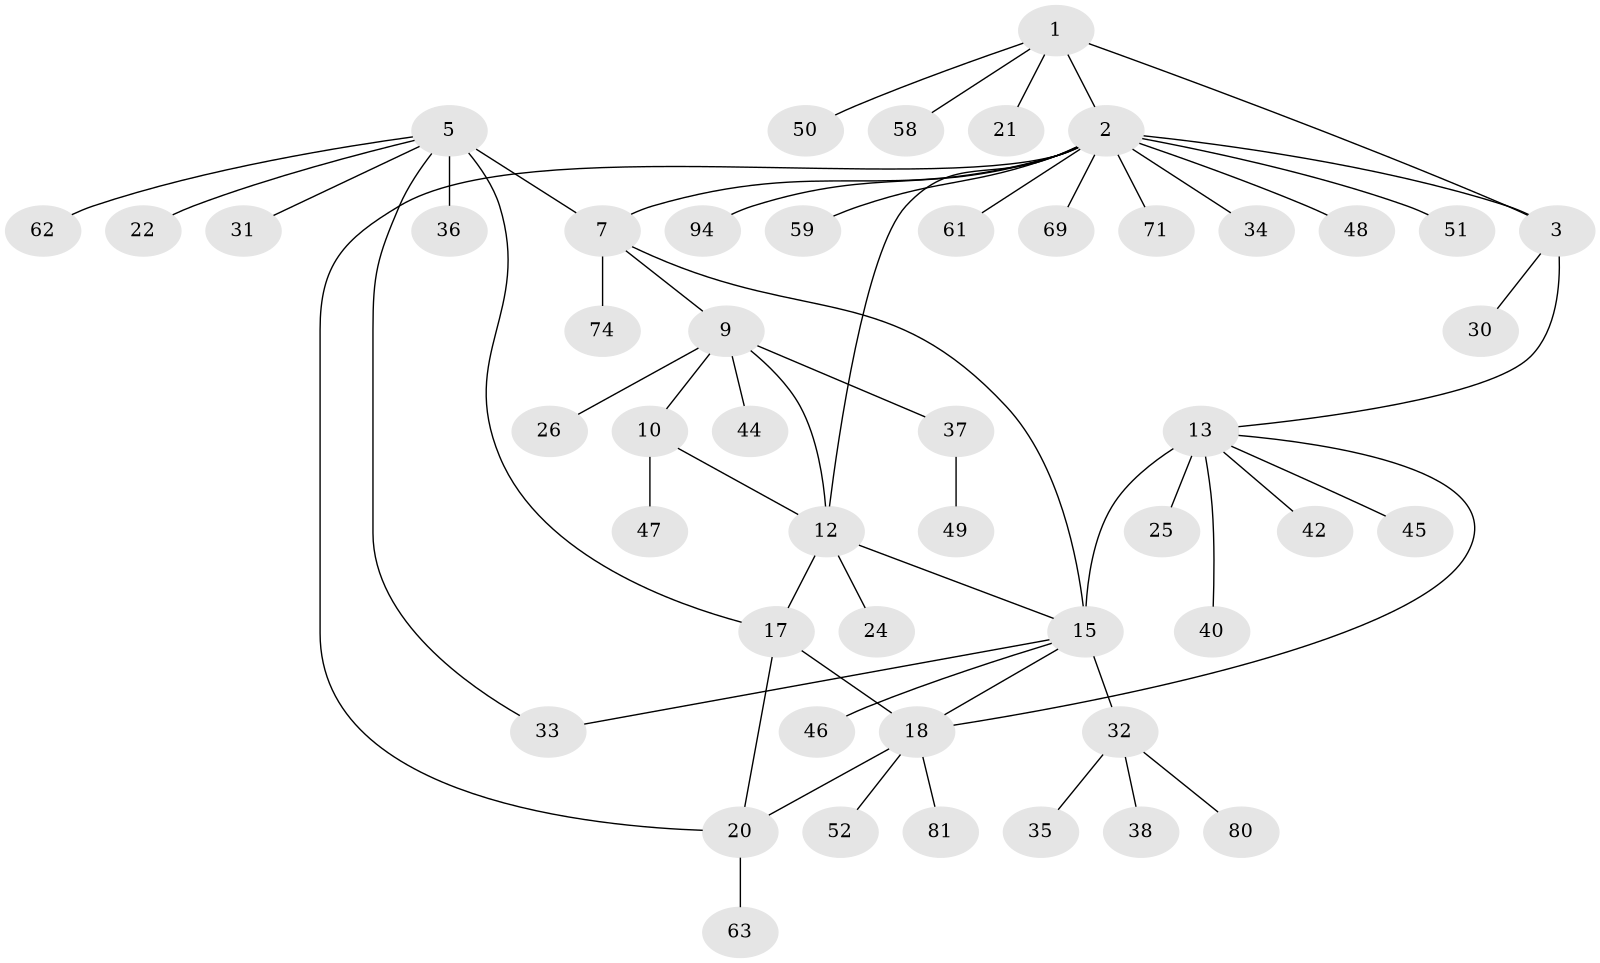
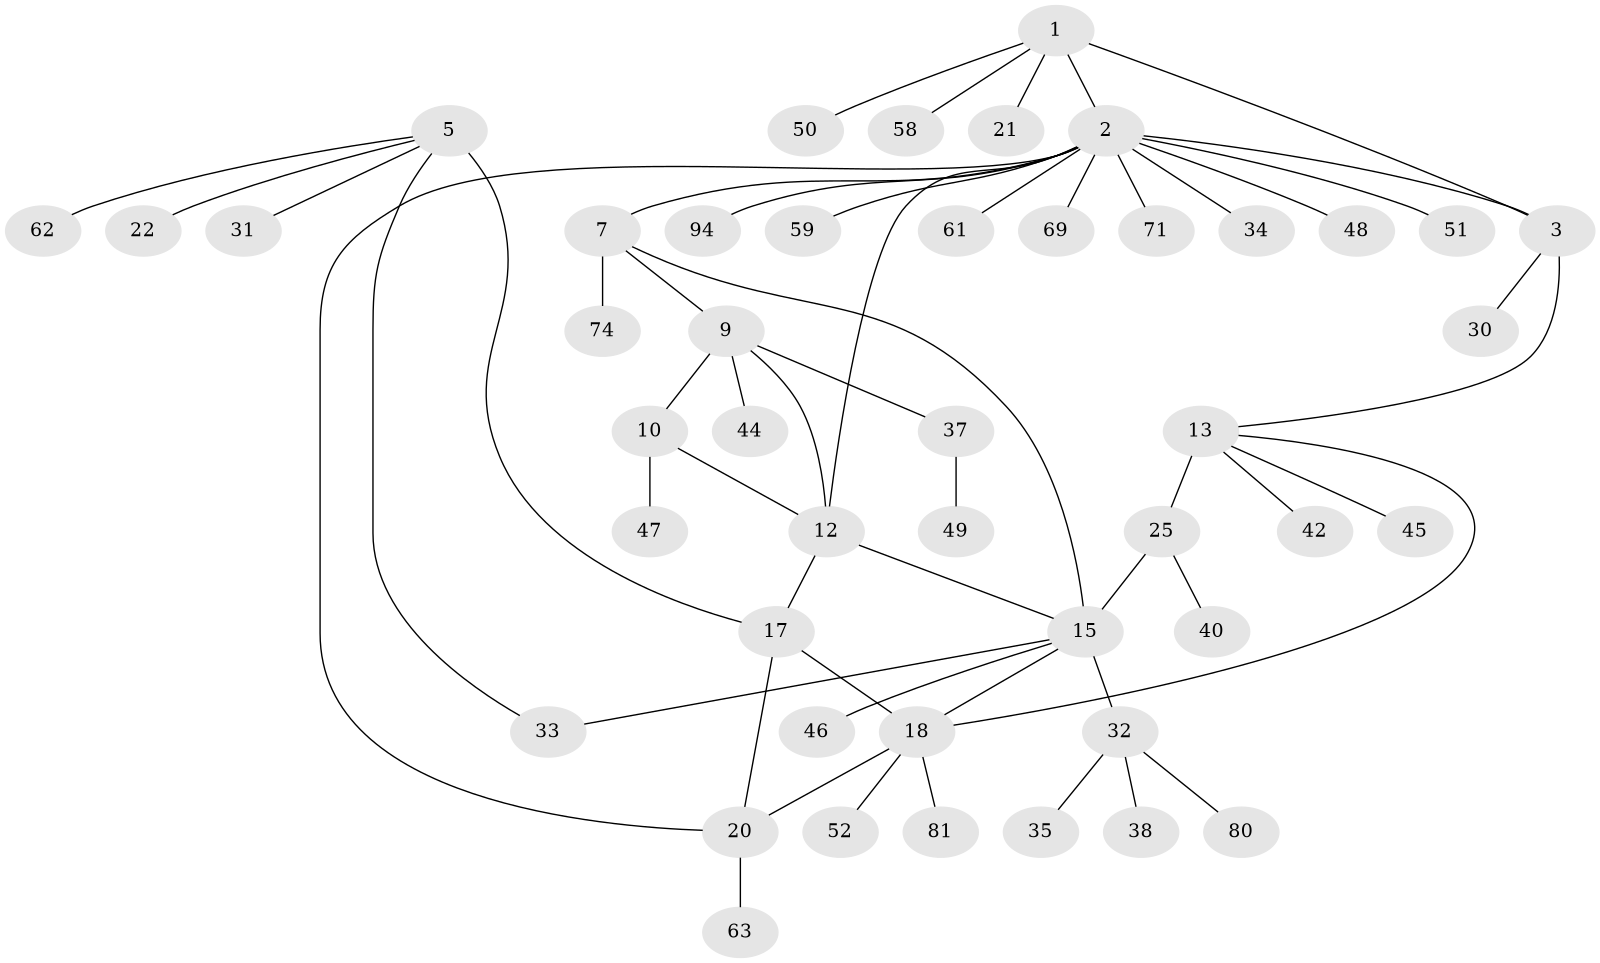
edge "5" -- "7": removed
node "36": removed
node "26": removed
edge "13" -- "15": now "25" -- "15"
edge "13" -- "40": now "25" -- "40"
node "24": removed
